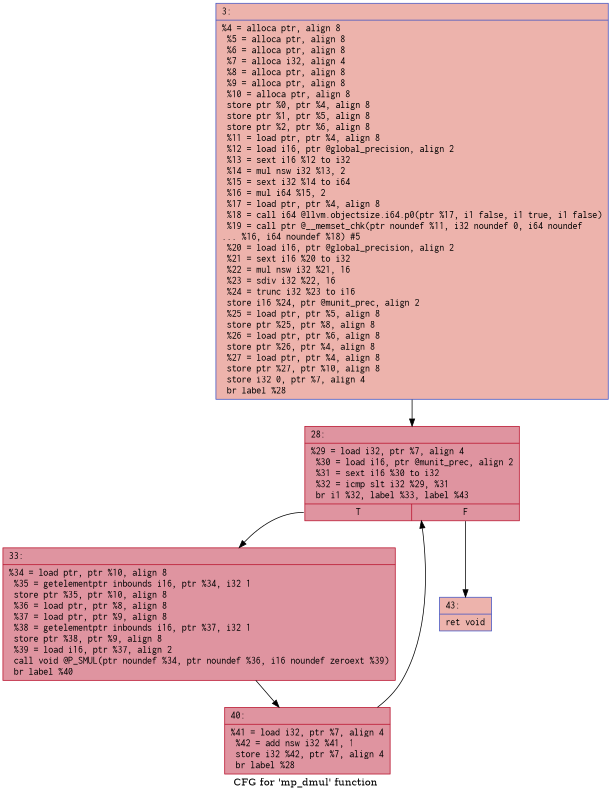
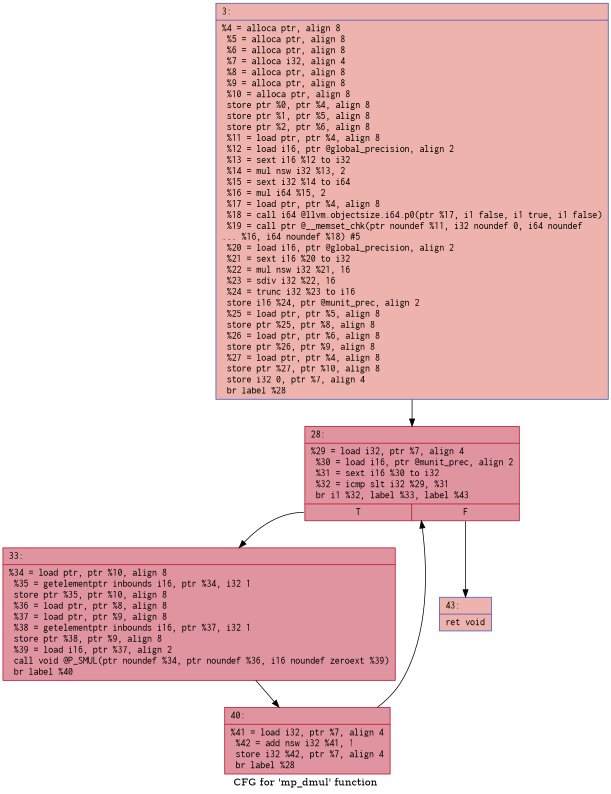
node "3:": text "store ptr %26, ptr %4, align 8" -> "store ptr %26, ptr %9, align 8"
